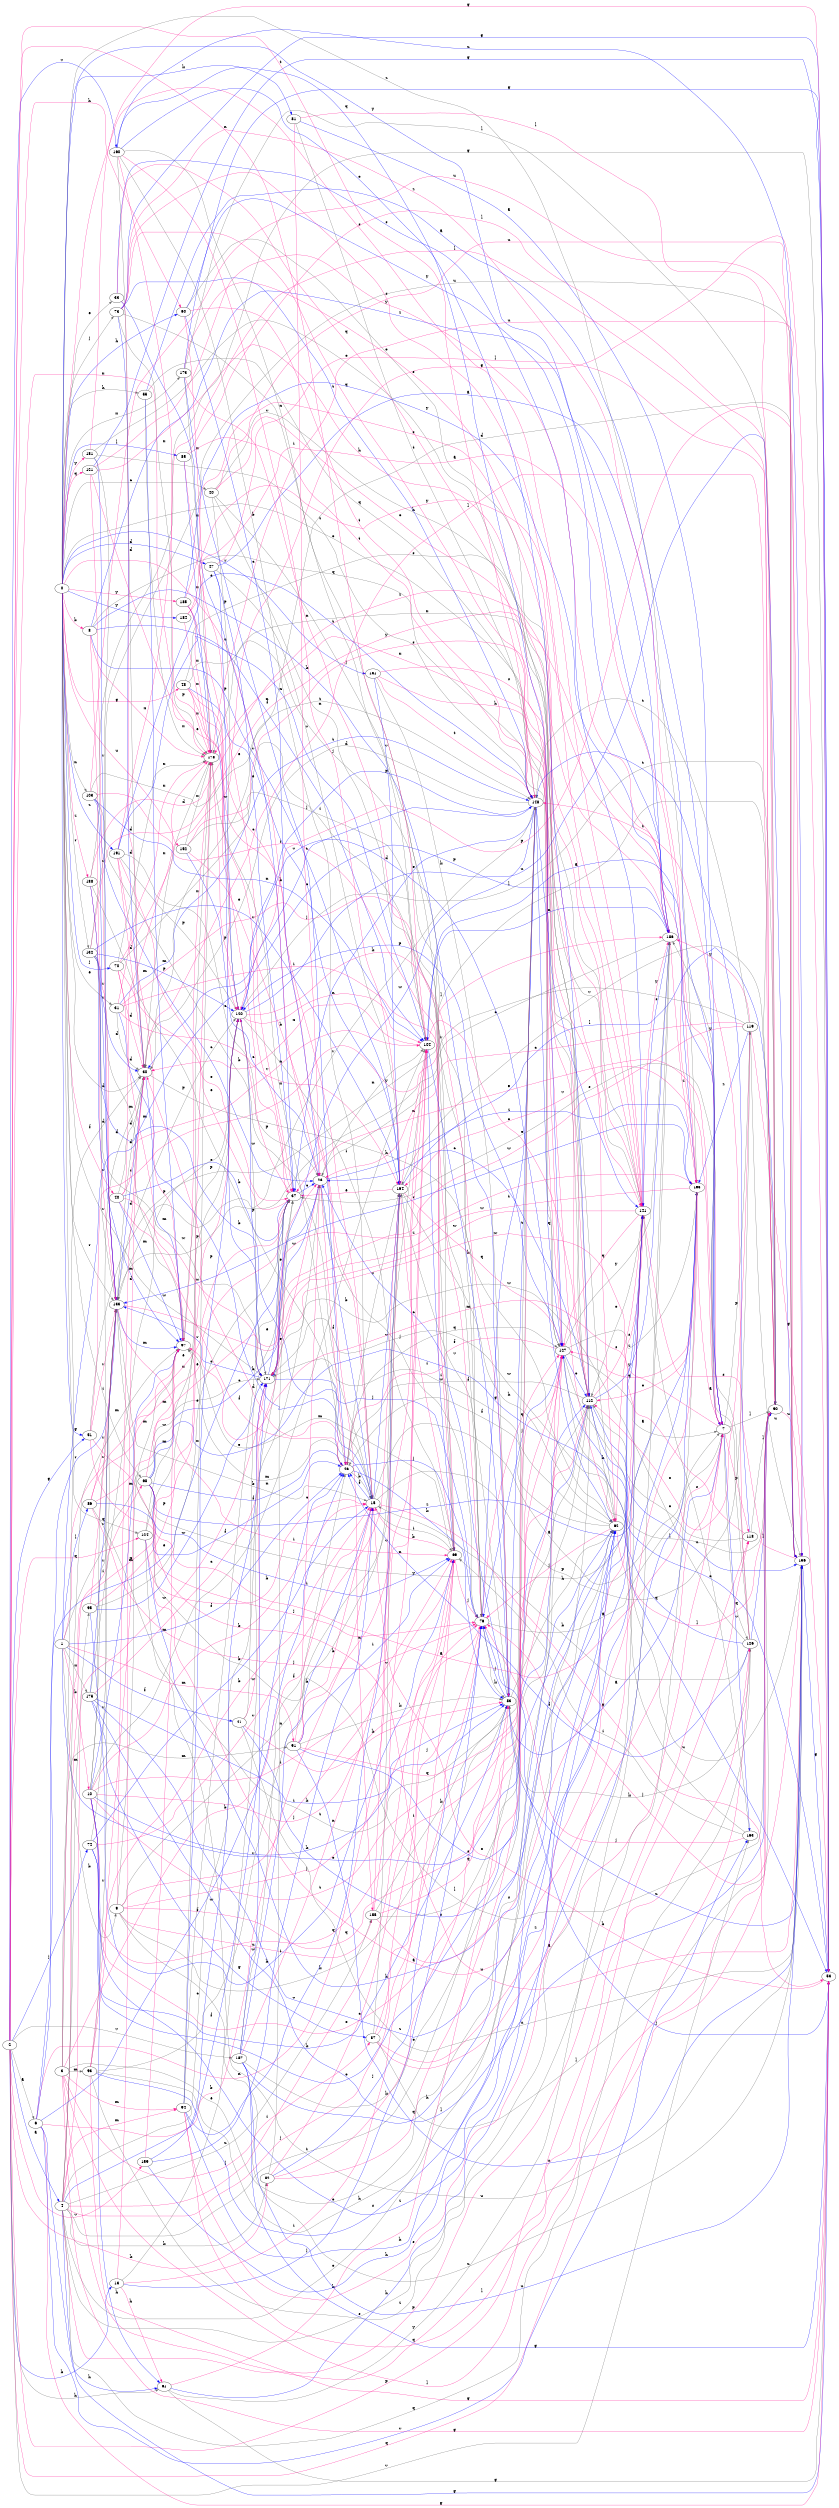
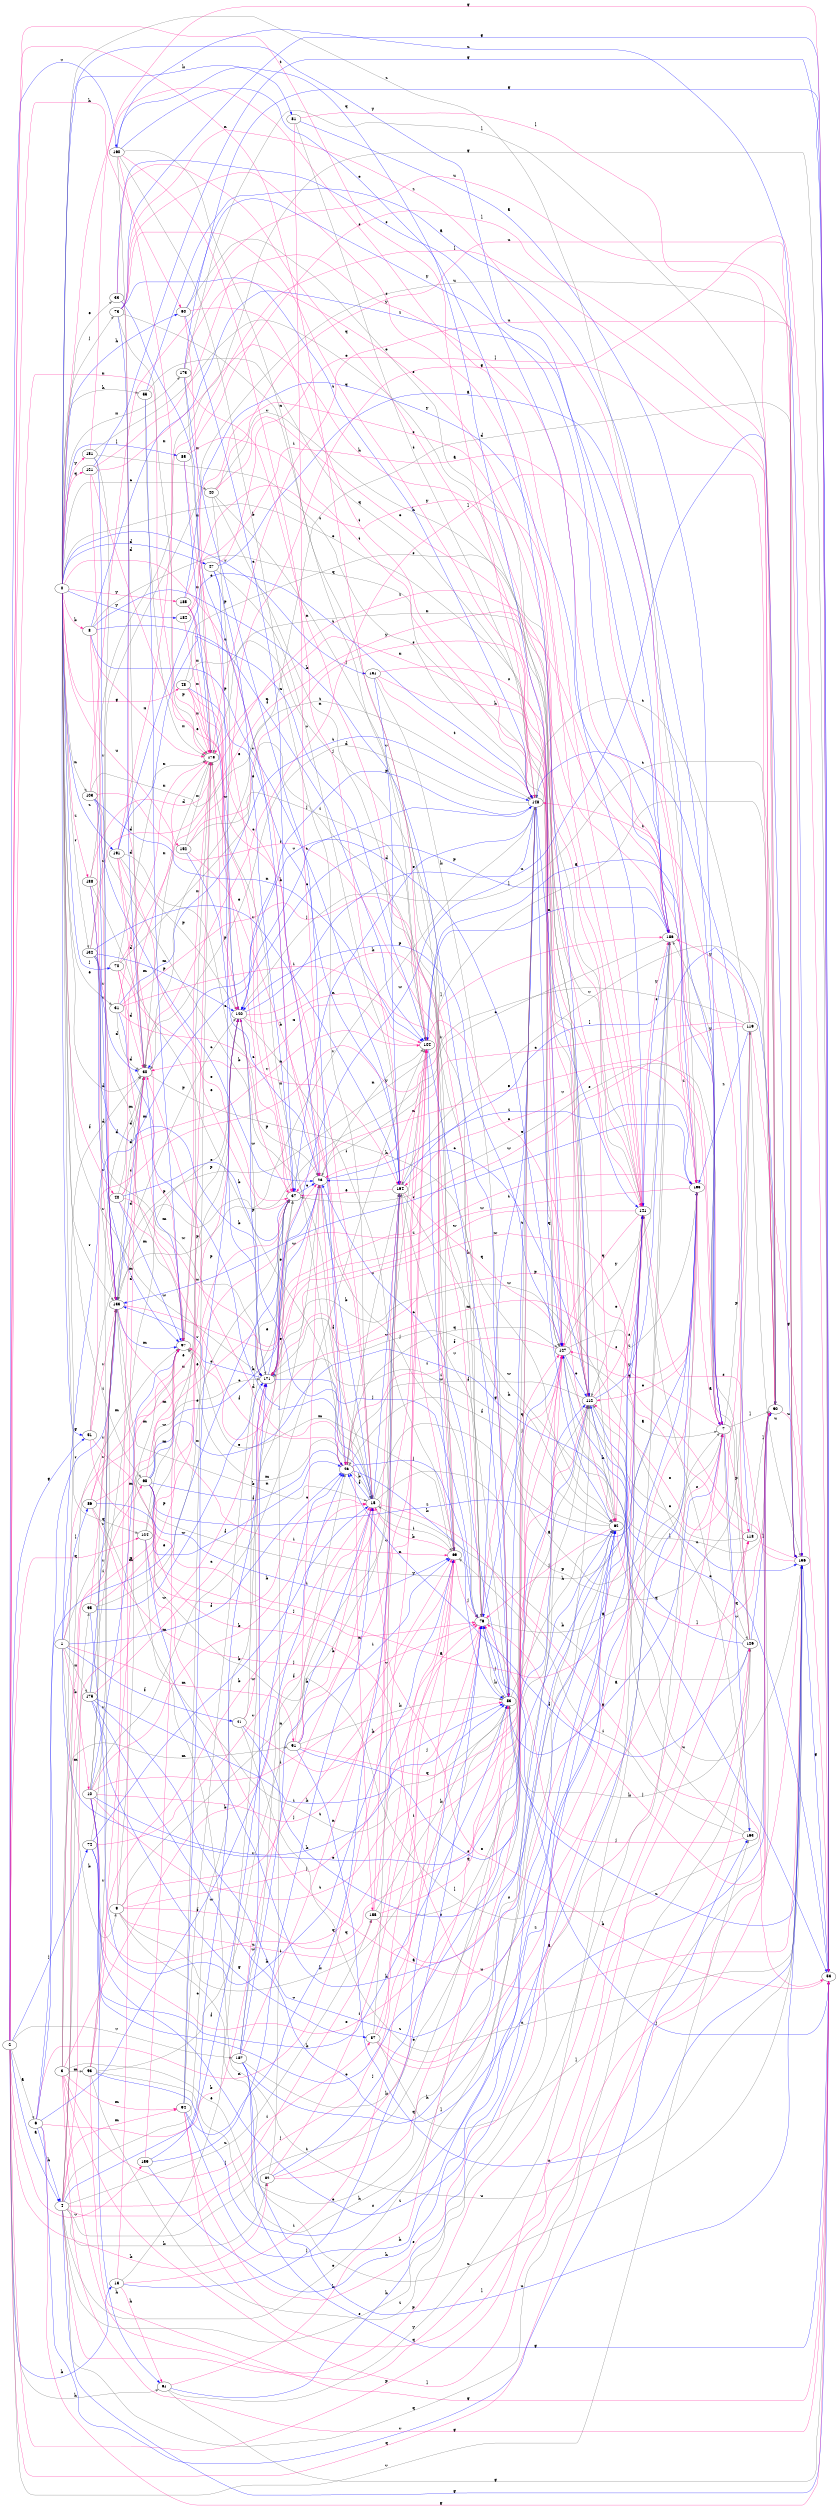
edge "156" -> "120": now "156" -> "171"
edge "82" -> "69": label "c" -> "i"
edge "6" -> "61": now "6" -> "4"
